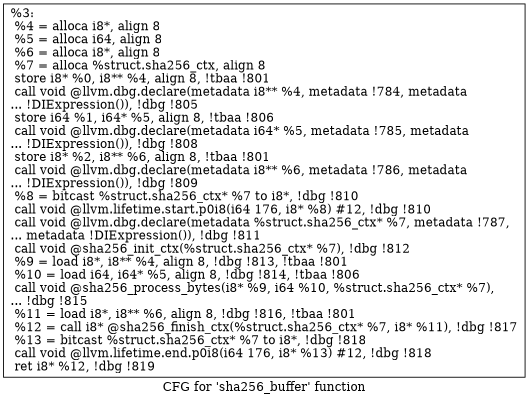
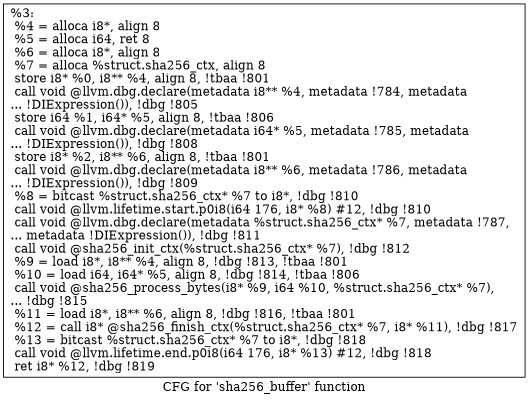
node "%3:": text "%5 = alloca i64, align 8" -> "%5 = alloca i64, ret 8"
